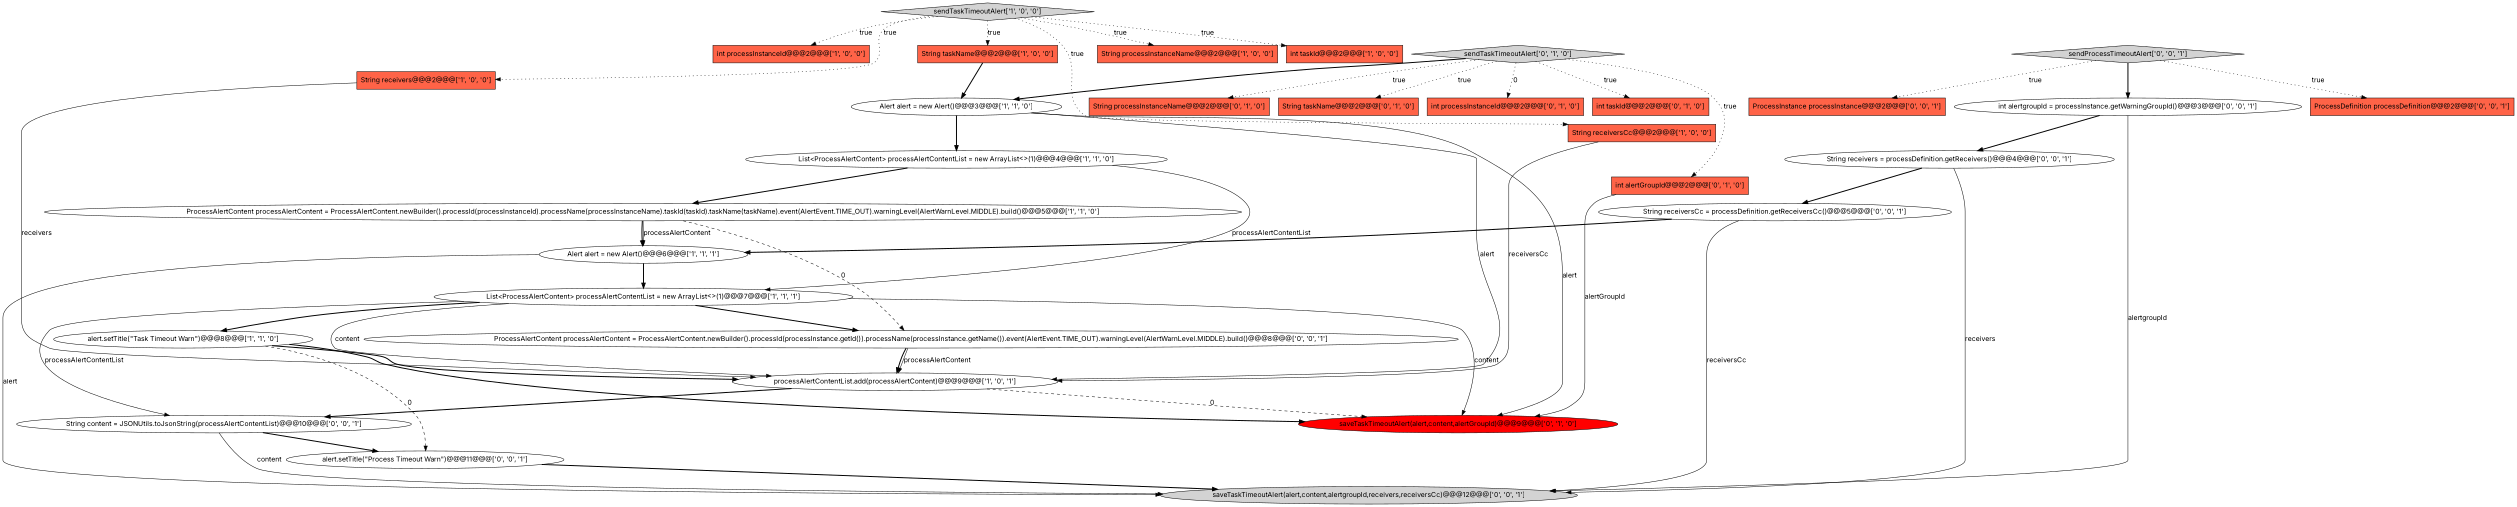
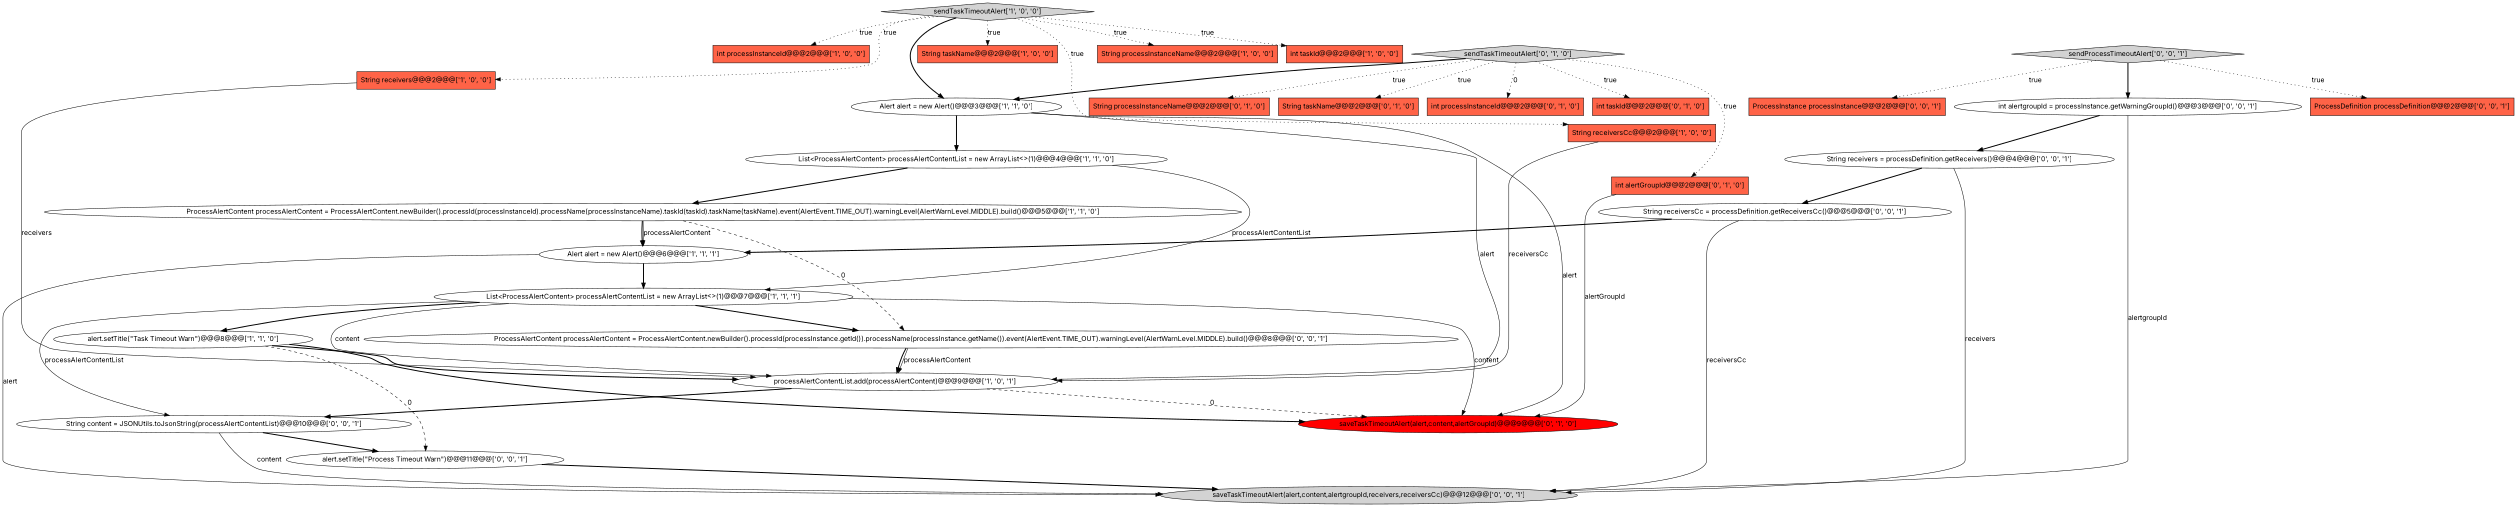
edge "String taskName@@@2@@@['1', '0', '0']" -> "Alert alert = new Alert()@@@3@@@['1', '1', '0']": now "sendTaskTimeoutAlert['1', '0', '0']" -> "Alert alert = new Alert()@@@3@@@['1', '1', '0']"
